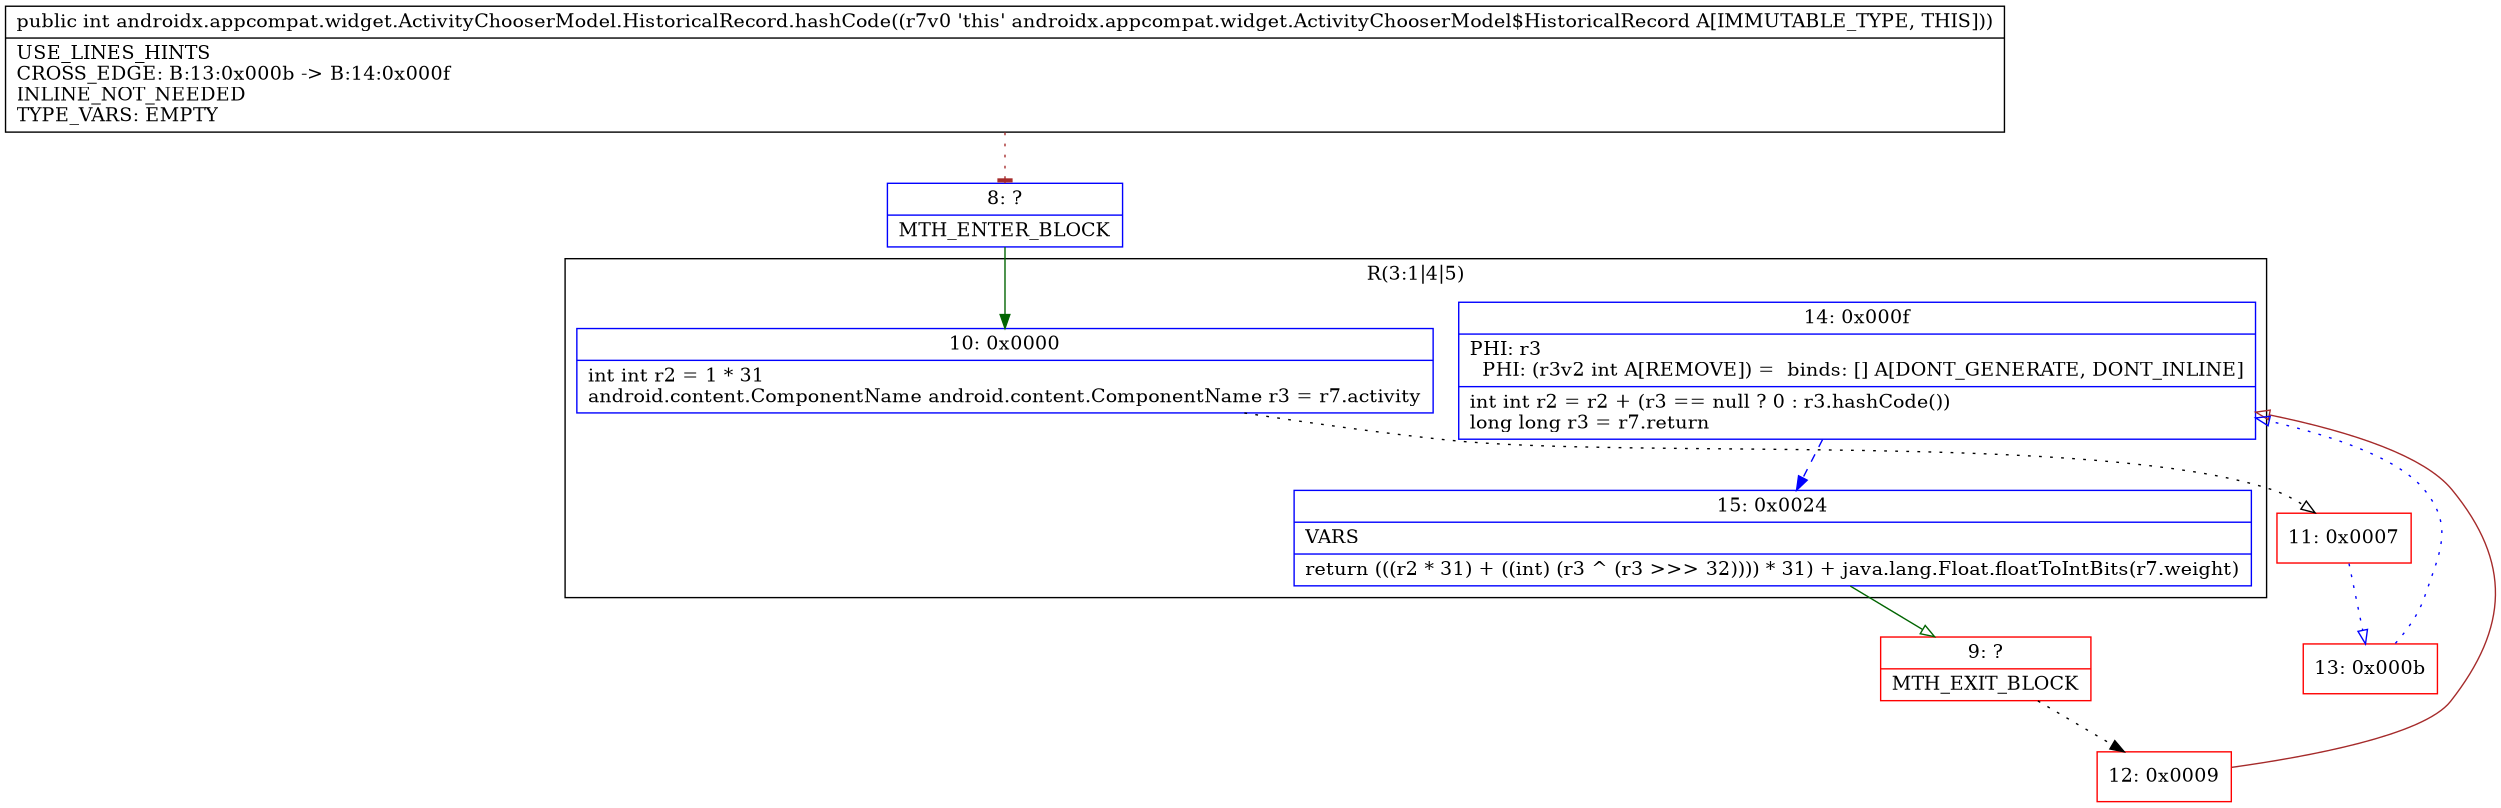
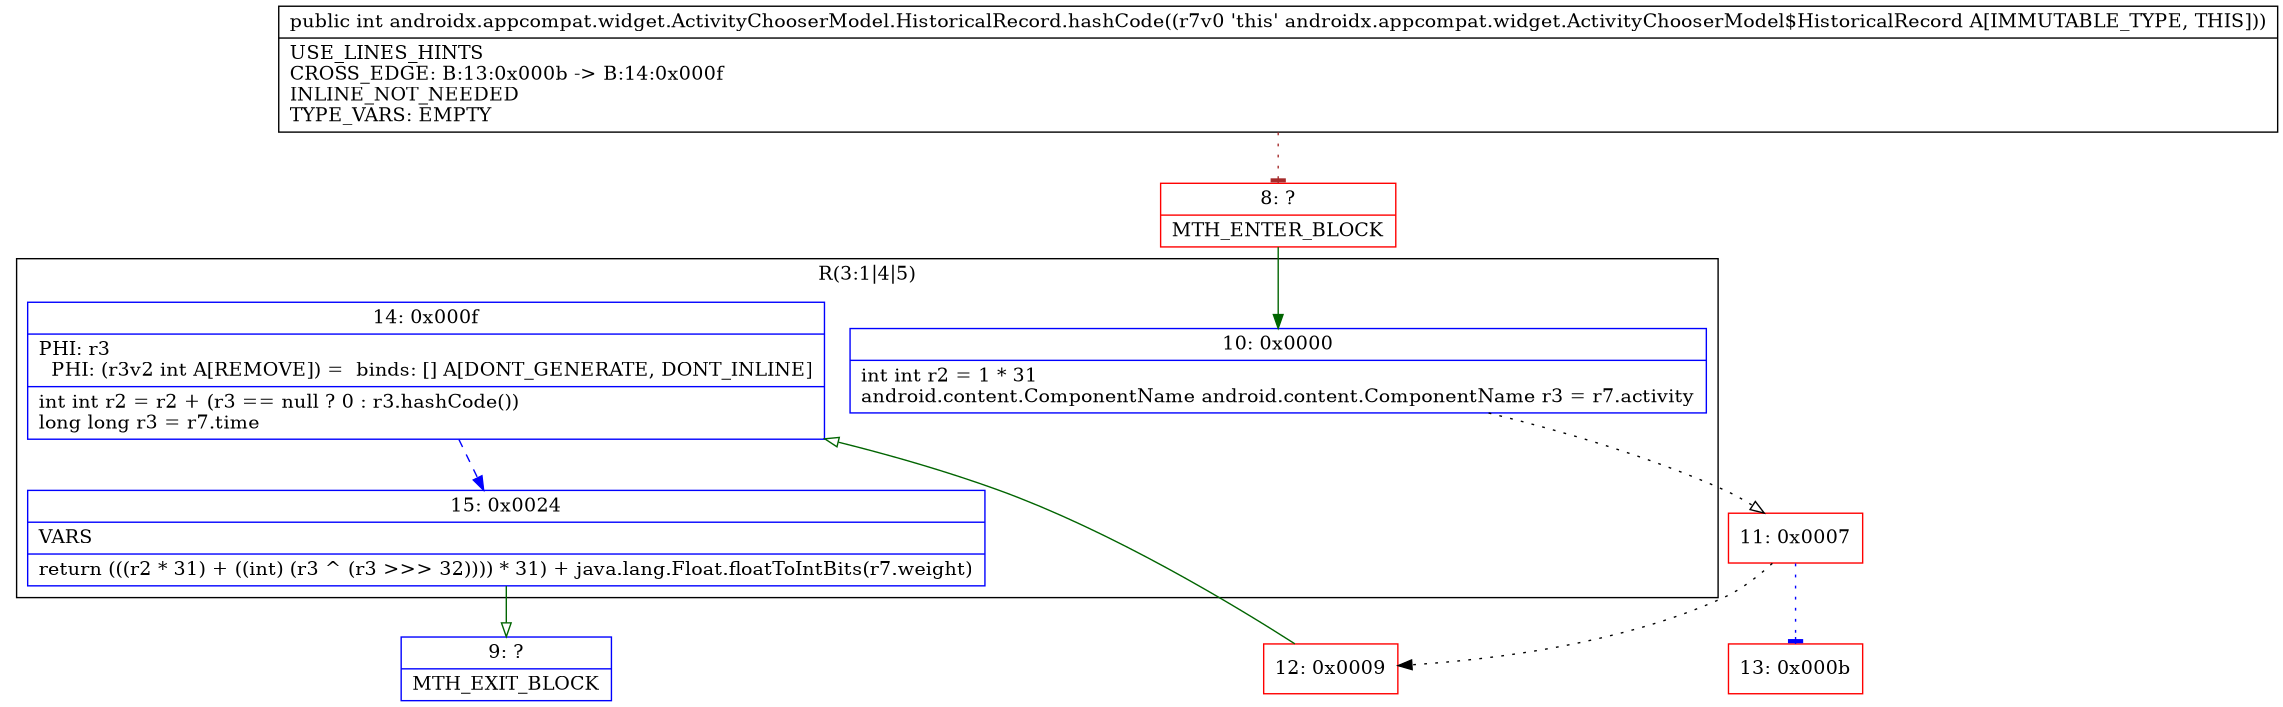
node "8: ?": color blue -> red
node "14: 0x000f": text "long long r3 = r7.return" -> "long long r3 = r7.time"
edge "13: 0x000b" -> "14: 0x000f": removed
edge "11: 0x0007" -> "13: 0x000b": arrowhead onormal -> tee
edge "12: 0x0009" -> "14: 0x000f": color brown -> darkgreen
node "9: ?": color red -> blue
edge "9: ?" -> "12: 0x0009": now "11: 0x0007" -> "12: 0x0009"
